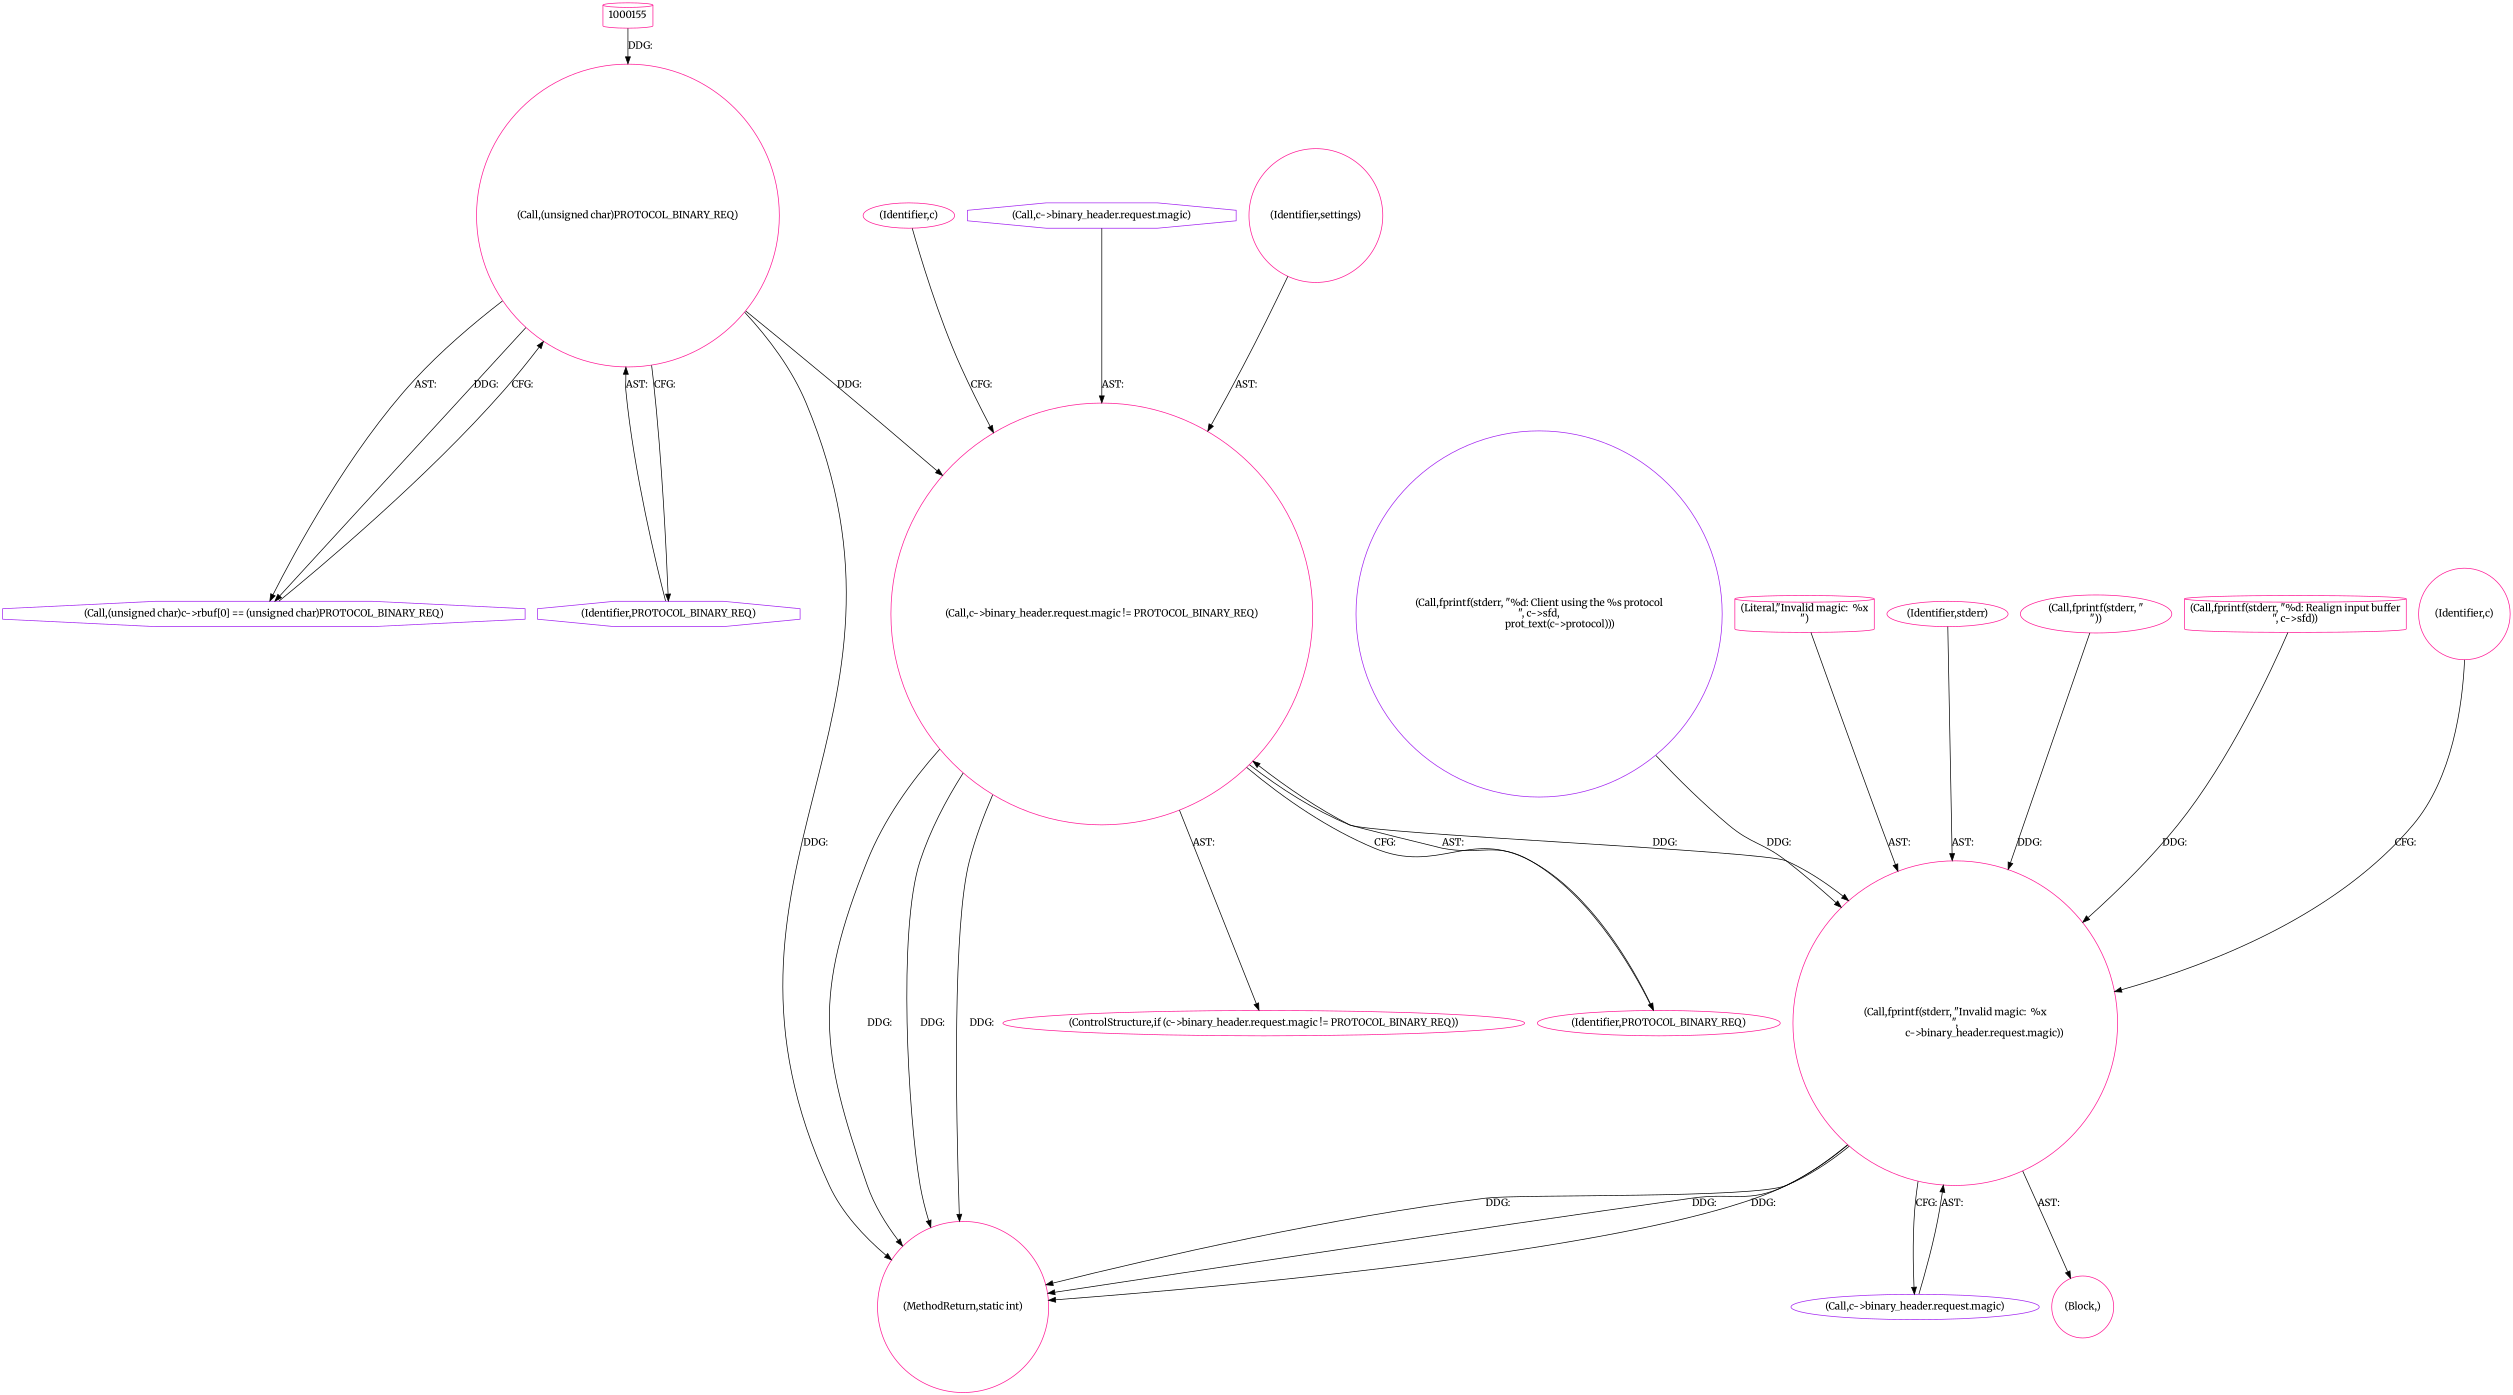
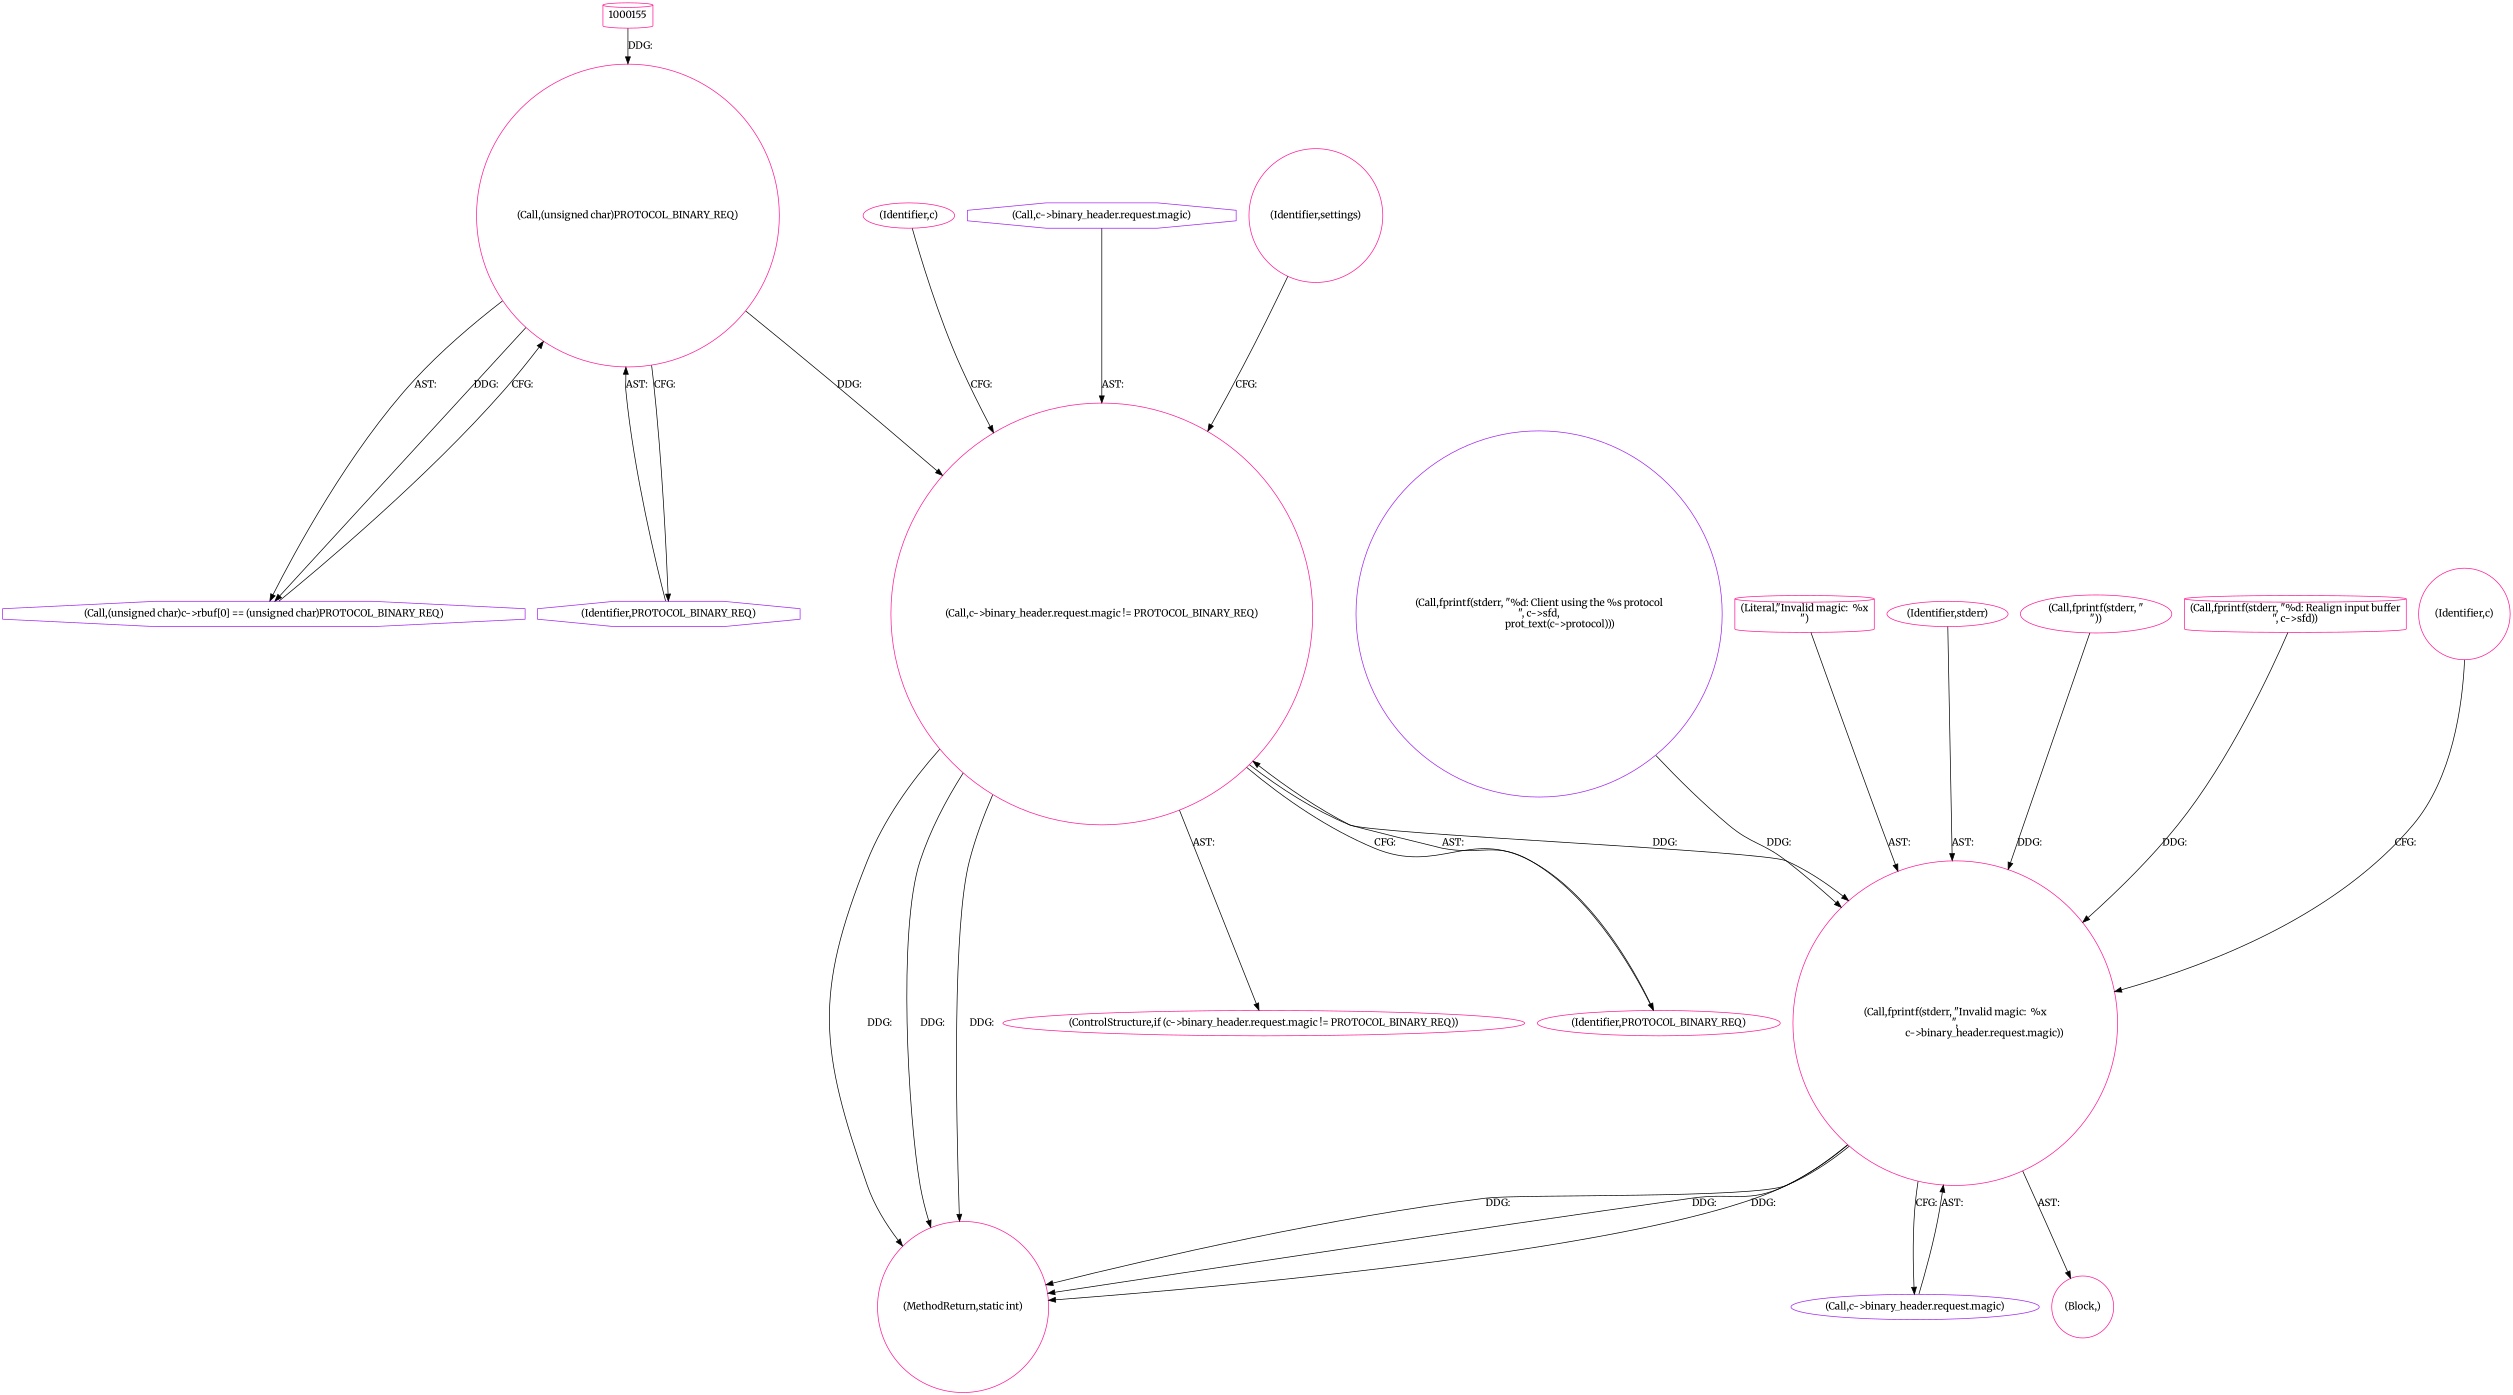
edge "(Identifier,settings)" -> "(Call,c->binary_header.request.magic != PROTOCOL_BINARY_REQ)": label "AST: " -> "CFG: "
edge "(Call,(unsigned char)PROTOCOL_BINARY_REQ)" -> "(MethodReturn,static int)": removed, label "DDG:"
